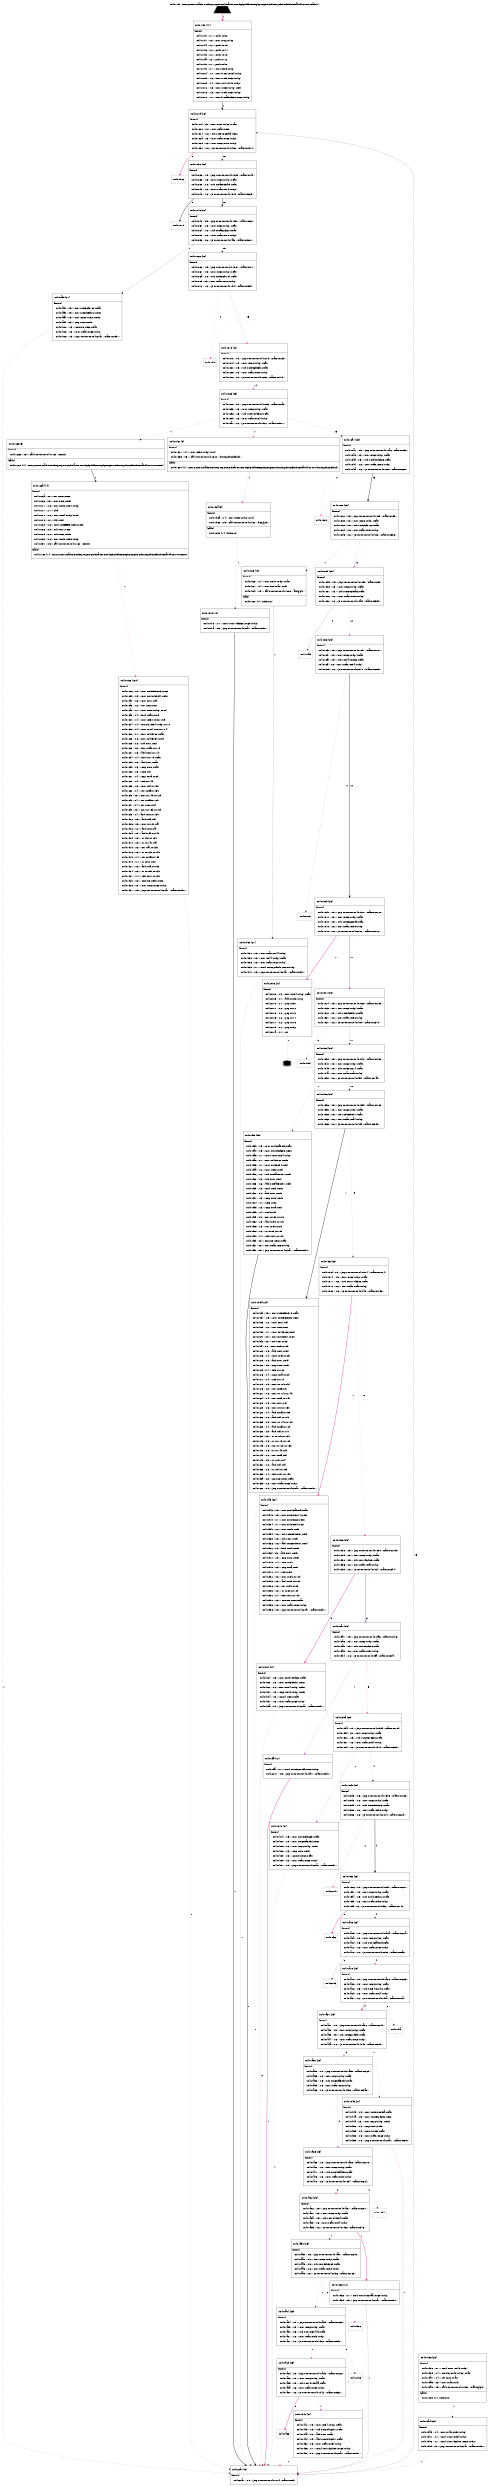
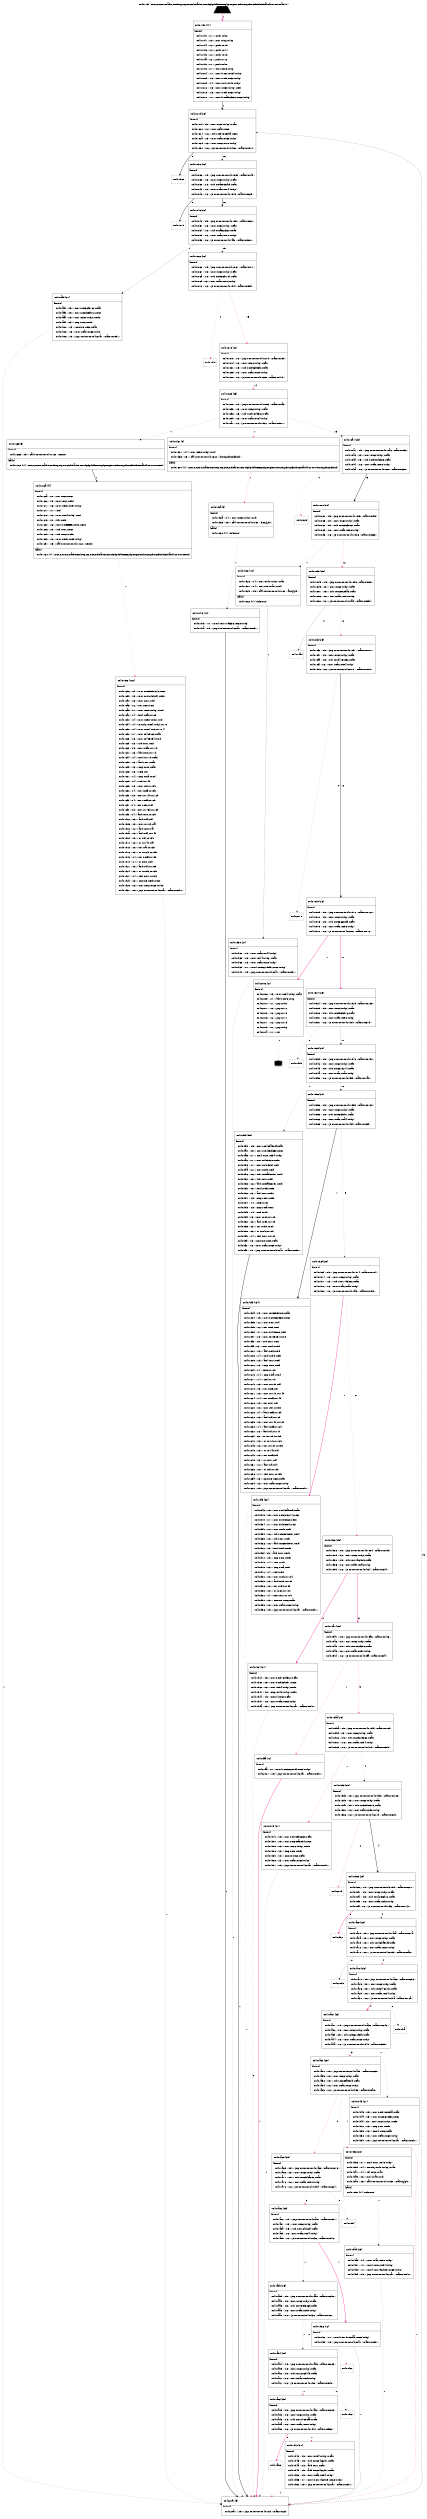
edge "0x40181f [23]" -> "0x401b60": color deeppink -> black
edge "0x401a50 [25]" -> "0x401b96 [23]": added, label "1"
